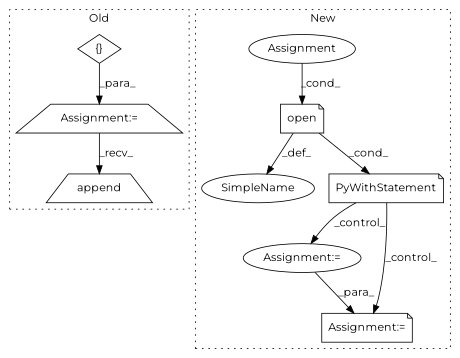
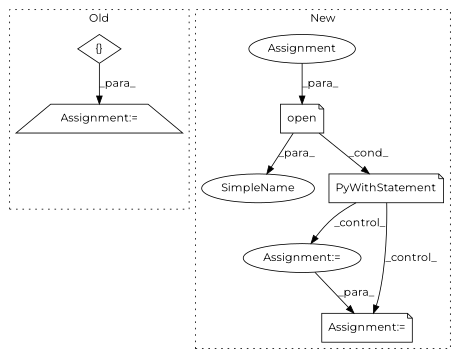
edge "Assignment" -> "open": label "_cond_" -> "_para_"
edge "open" -> "SimpleName": label "_def_" -> "_para_"
node "append": removed
